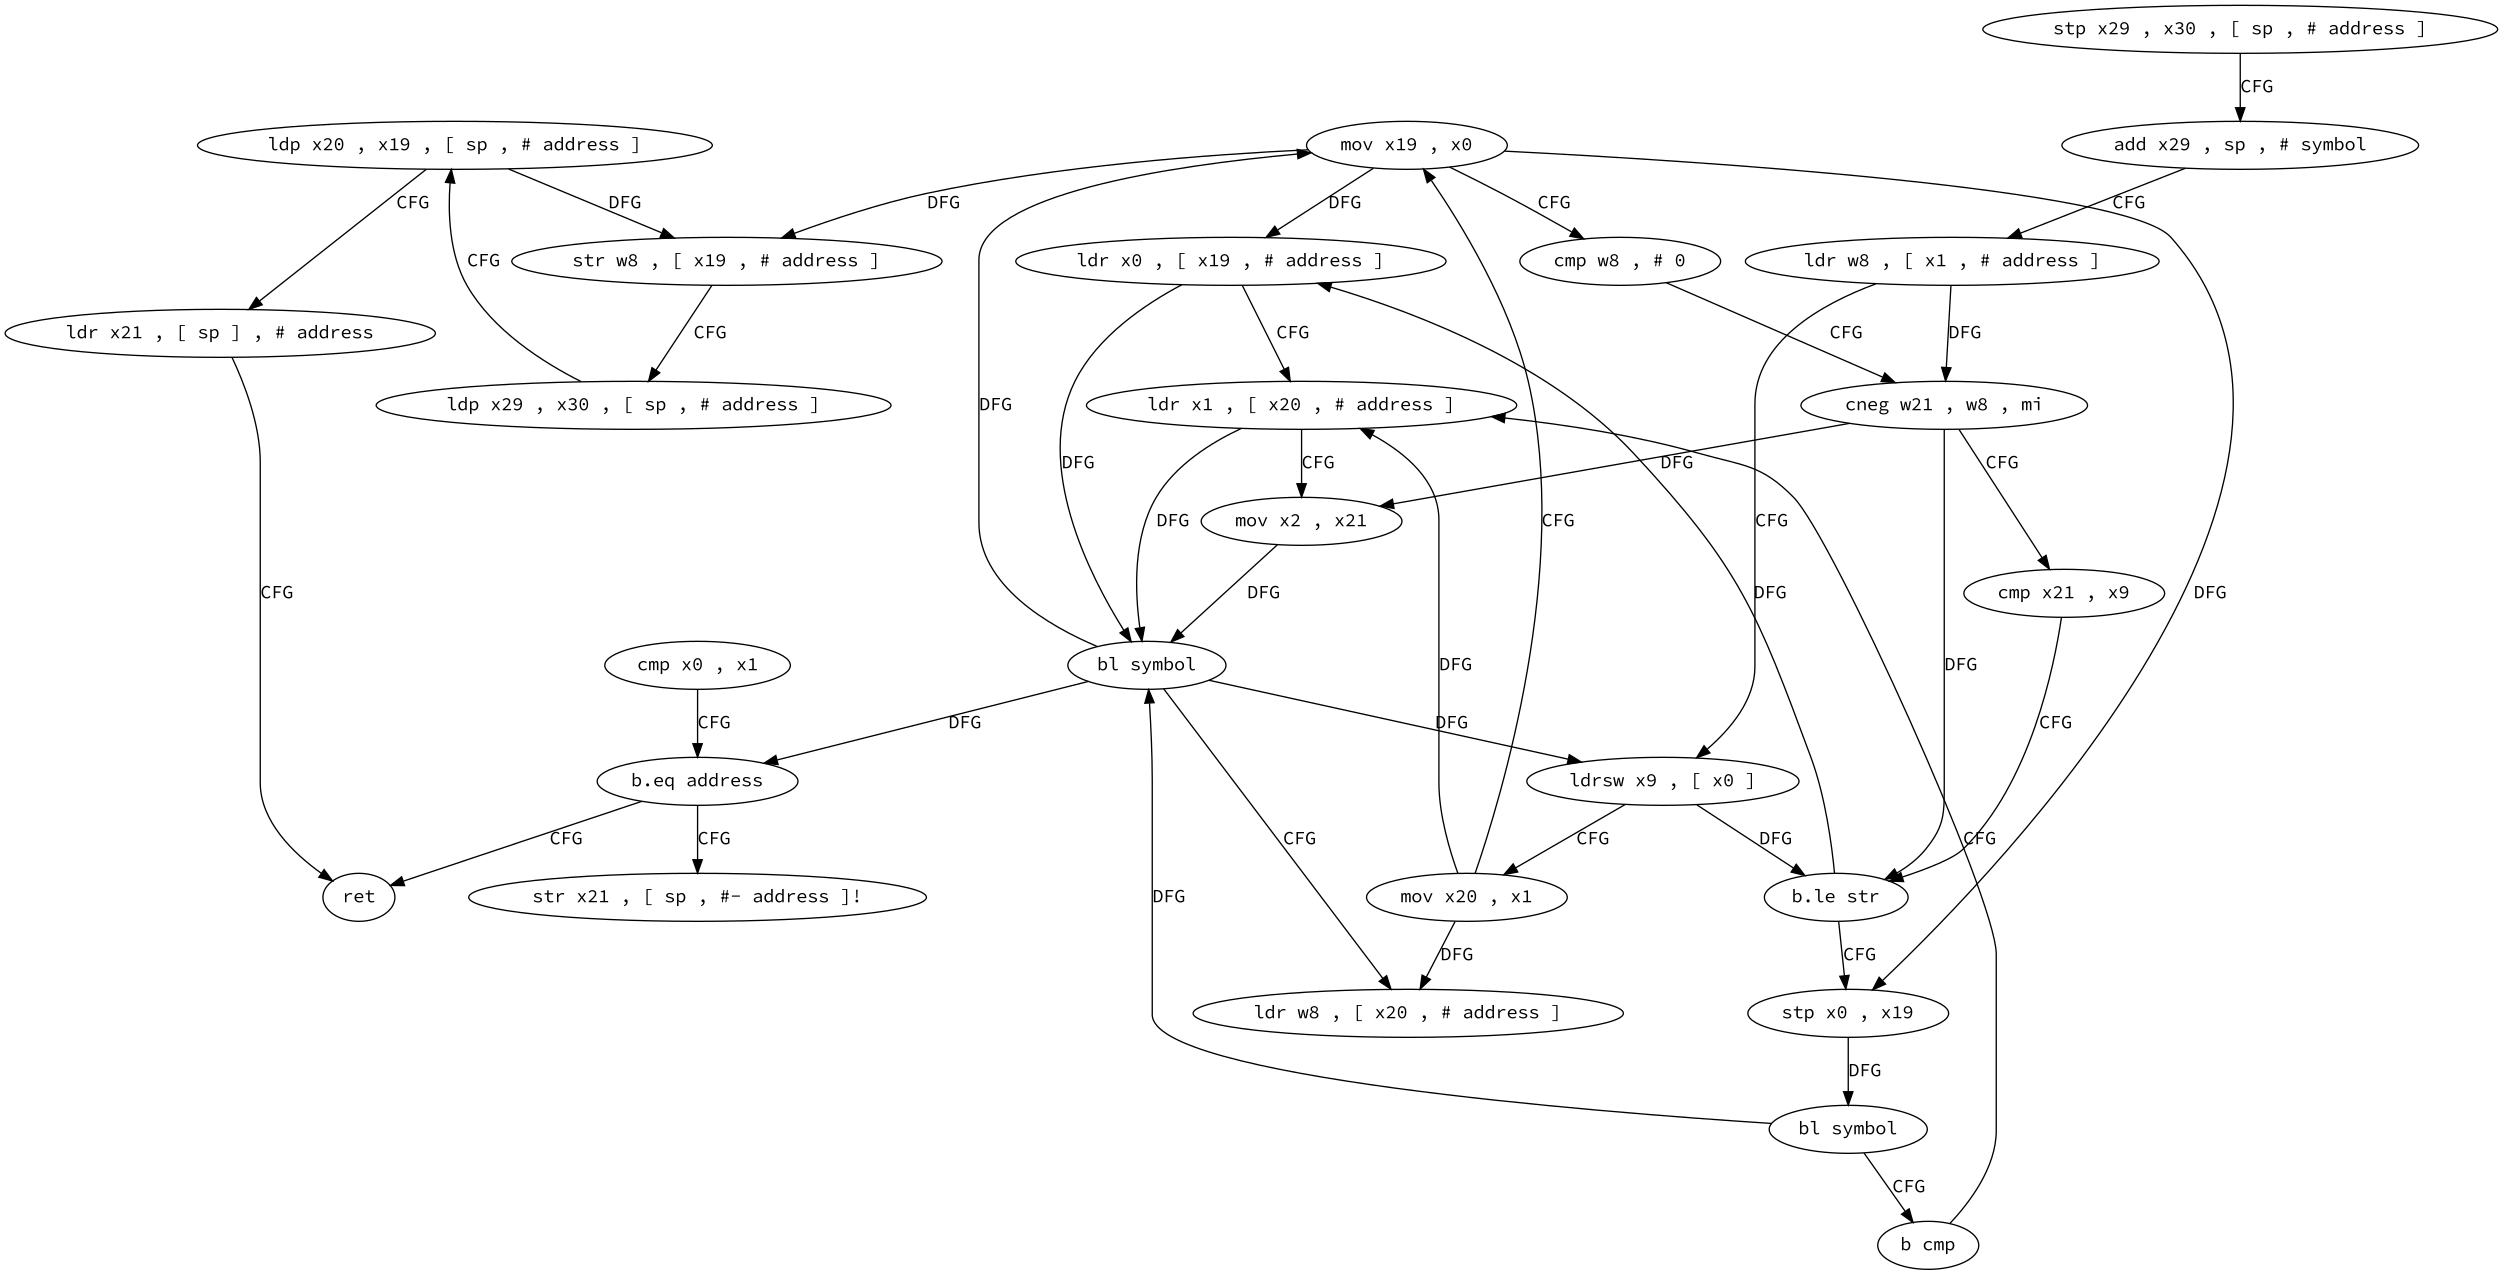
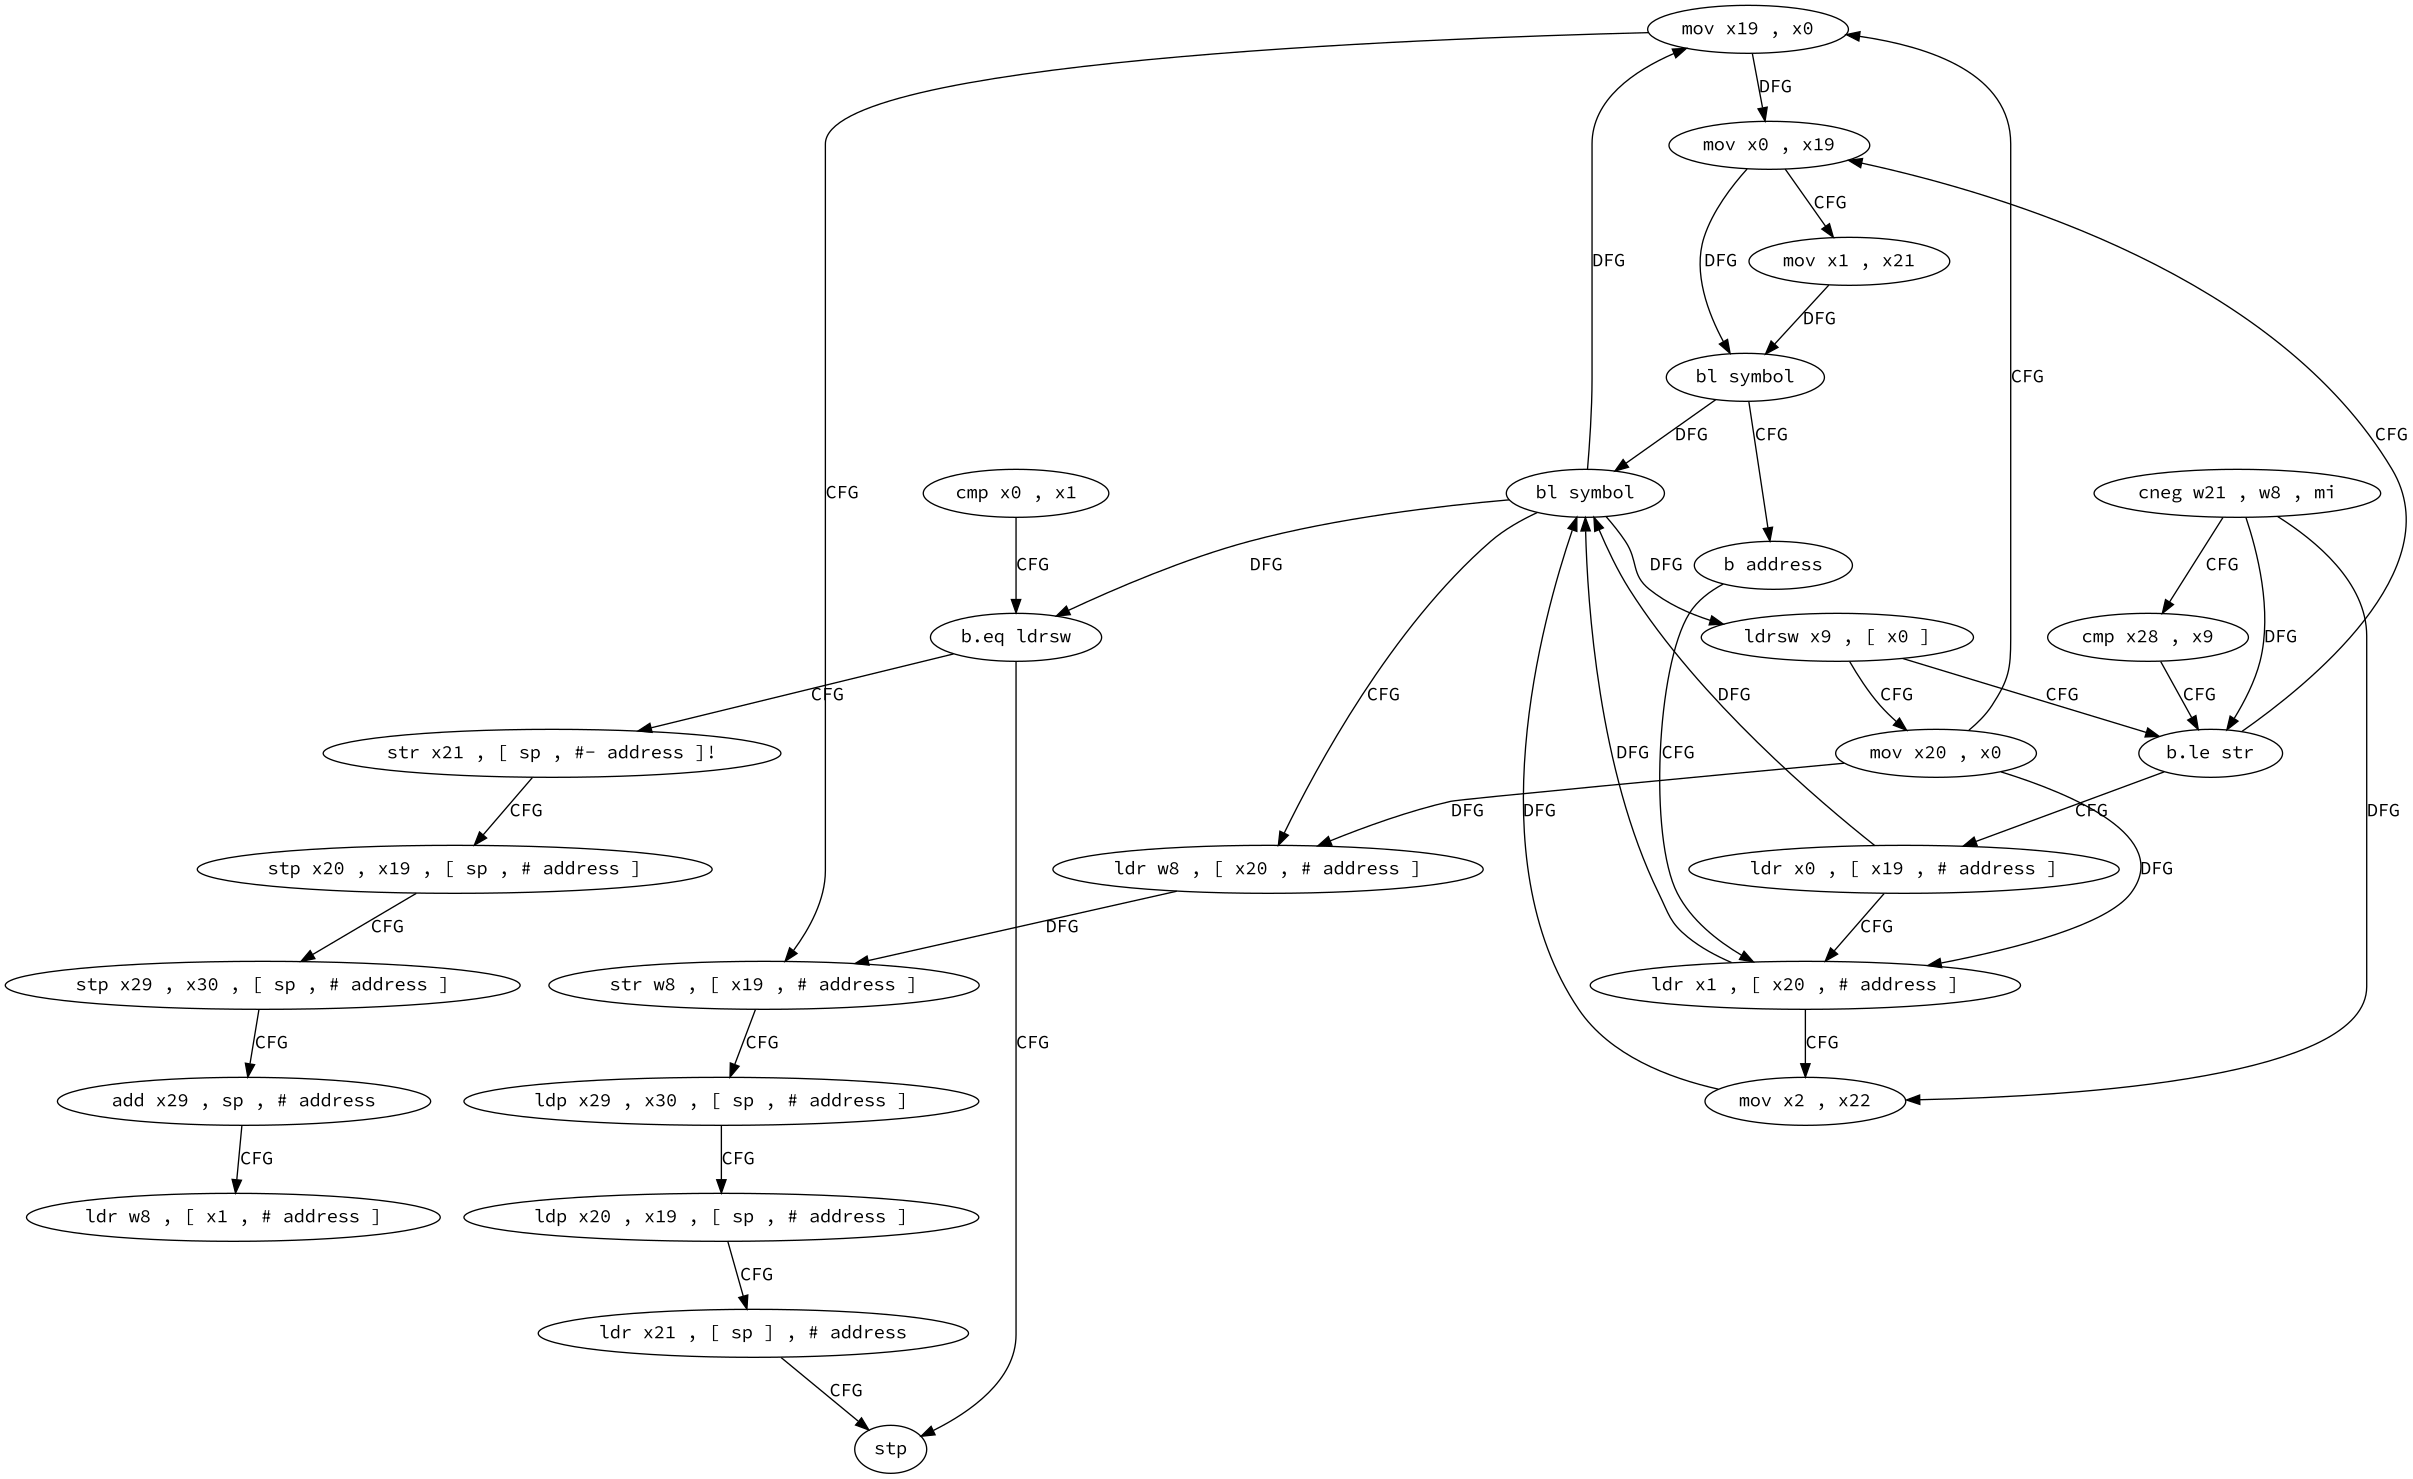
node "add x29 , sp , # symbol": label "add x29 , sp , # symbol" -> "add x29 , sp , # address"
edge "mov x19 , x0" -> "ldr x0 , [ x19 , # address ]": removed, label "DFG"
edge "ldp x20 , x19 , [ sp , # address ]" -> "str w8 , [ x19 , # address ]": now "ldr w8 , [ x20 , # address ]" -> "str w8 , [ x19 , # address ]"
edge "mov x19 , x0" -> "str w8 , [ x19 , # address ]": label "DFG" -> "CFG"
node "cmp w8 , # 0": removed
node "mov x1 , x21": added
edge "ldr w8 , [ x1 , # address ]" -> "cneg w21 , w8 , mi": removed, label "DFG"
edge "ldr w8 , [ x1 , # address ]" -> "ldrsw x9 , [ x0 ]": removed, label "CFG"
node "mov x2 , x21": label "mov x2 , x21" -> "mov x2 , x22"
edge "b.le str" -> "ldr x0 , [ x19 , # address ]": label "DFG" -> "CFG"
node "cmp x21 , x9": label "cmp x21 , x9" -> "cmp x28 , x9"
node "b.eq address": label "b.eq address" -> "b.eq ldrsw"
edge "ldrsw x9 , [ x0 ]" -> "b.le str": label "DFG" -> "CFG"
node "stp x20 , x19 , [ sp , # address ]": added
node "ret": label "ret" -> "stp"
node "mov x20 , x1": label "mov x20 , x1" -> "mov x20 , x0"
node "stp x0 , x19": label "stp x0 , x19" -> "mov x0 , x19"
node "b cmp": label "b cmp" -> "b address"
